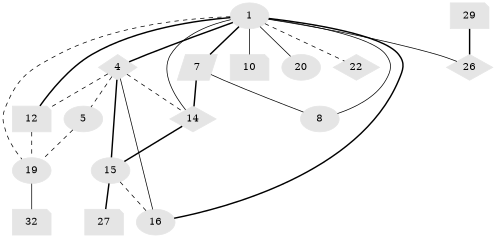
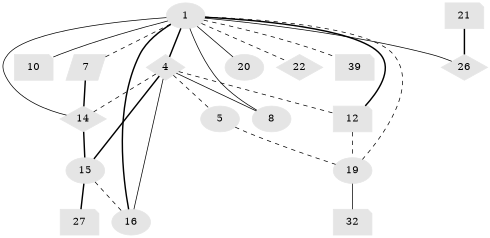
node "29": label "29" -> "21"
edge "1" -- "7": style bold -> dashed
node "39": added
edge "7" -- "8": now "4" -- "8"
